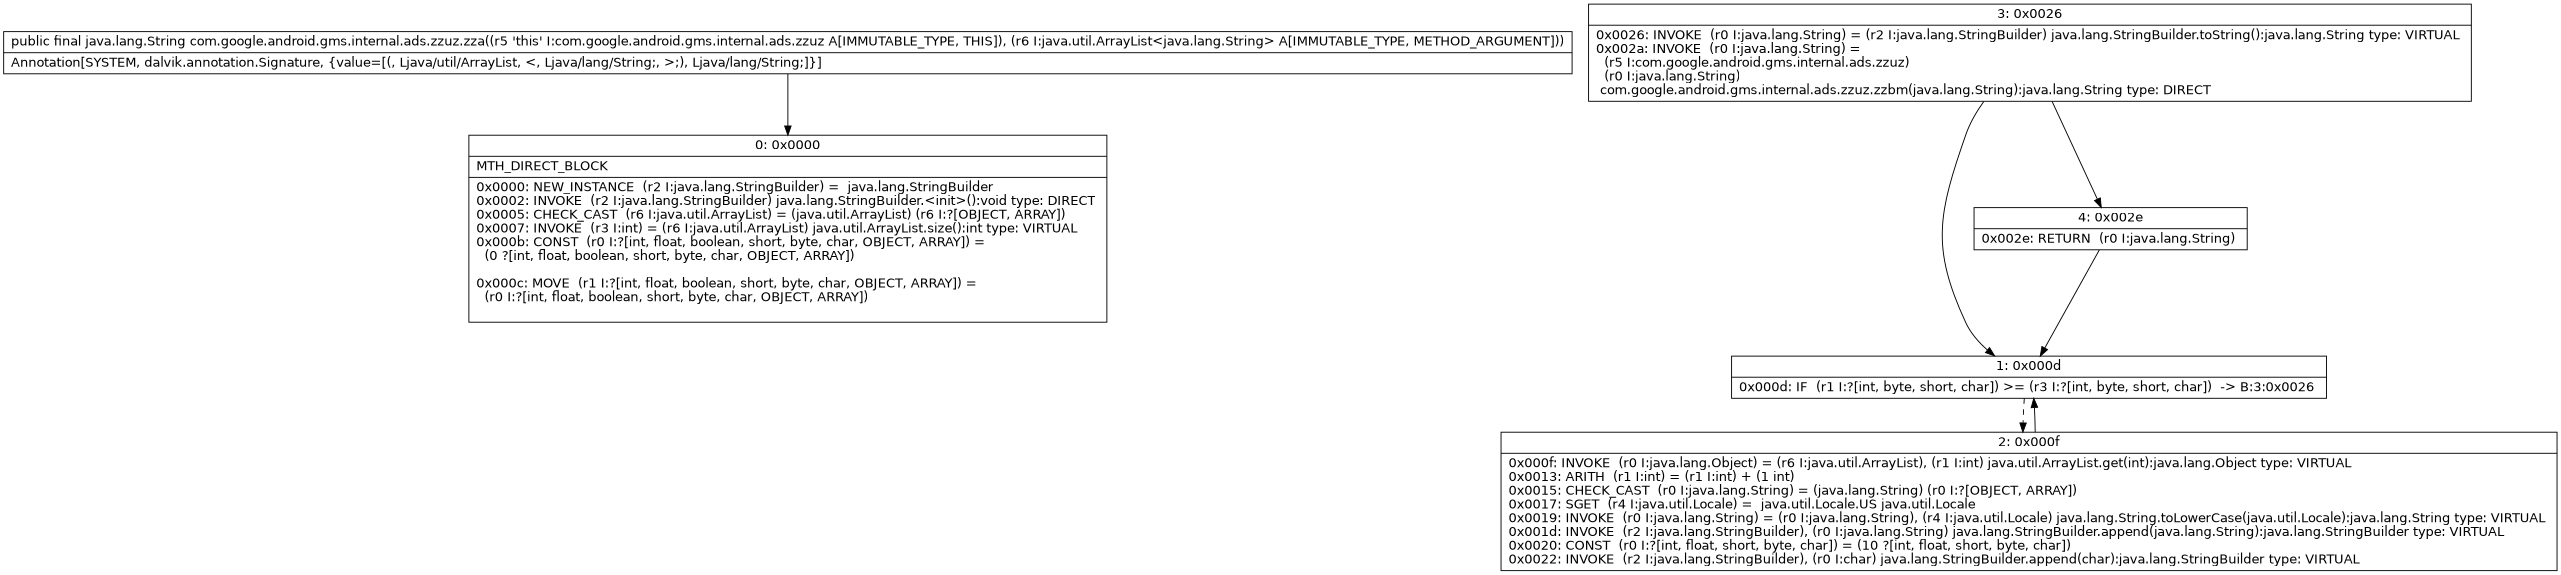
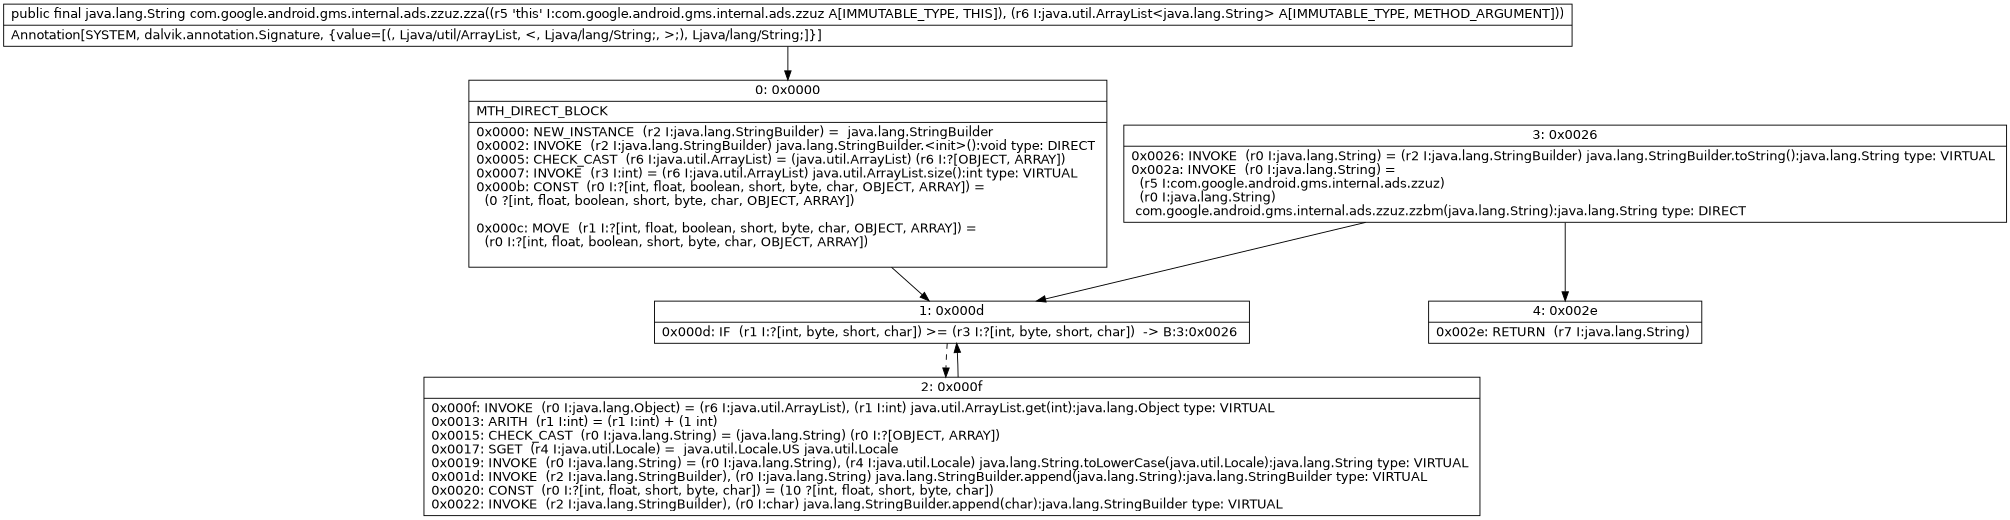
node "4: 0x002e": text "0x002e: RETURN  (r0 I:java.lang.String)" -> "0x002e: RETURN  (r7 I:java.lang.String)"
edge "4: 0x002e" -> "1: 0x000d": now "0: 0x0000" -> "1: 0x000d"
